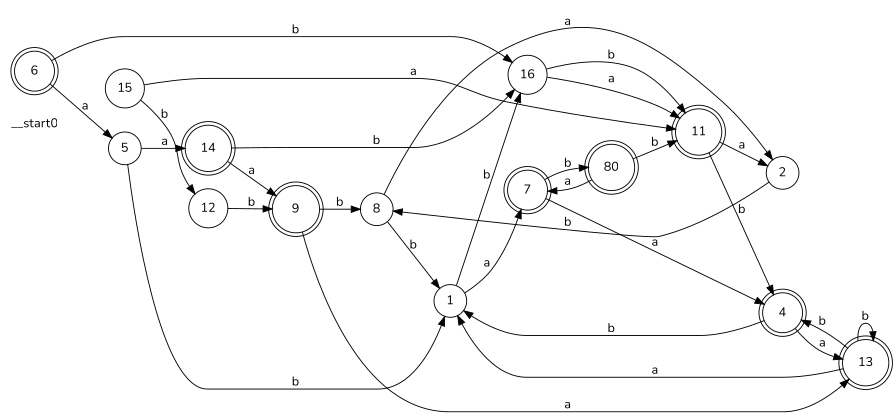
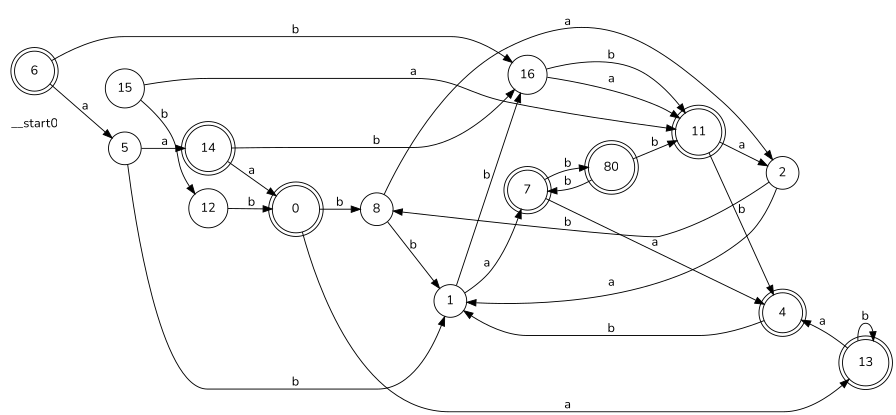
edge "80" -> "7": label "a" -> "b"
node "9": label "9" -> "0"
edge "13" -> "4": label "b" -> "a"
edge "4" -> "13": removed, label "a"
edge "13" -> "1": now "2" -> "1"
